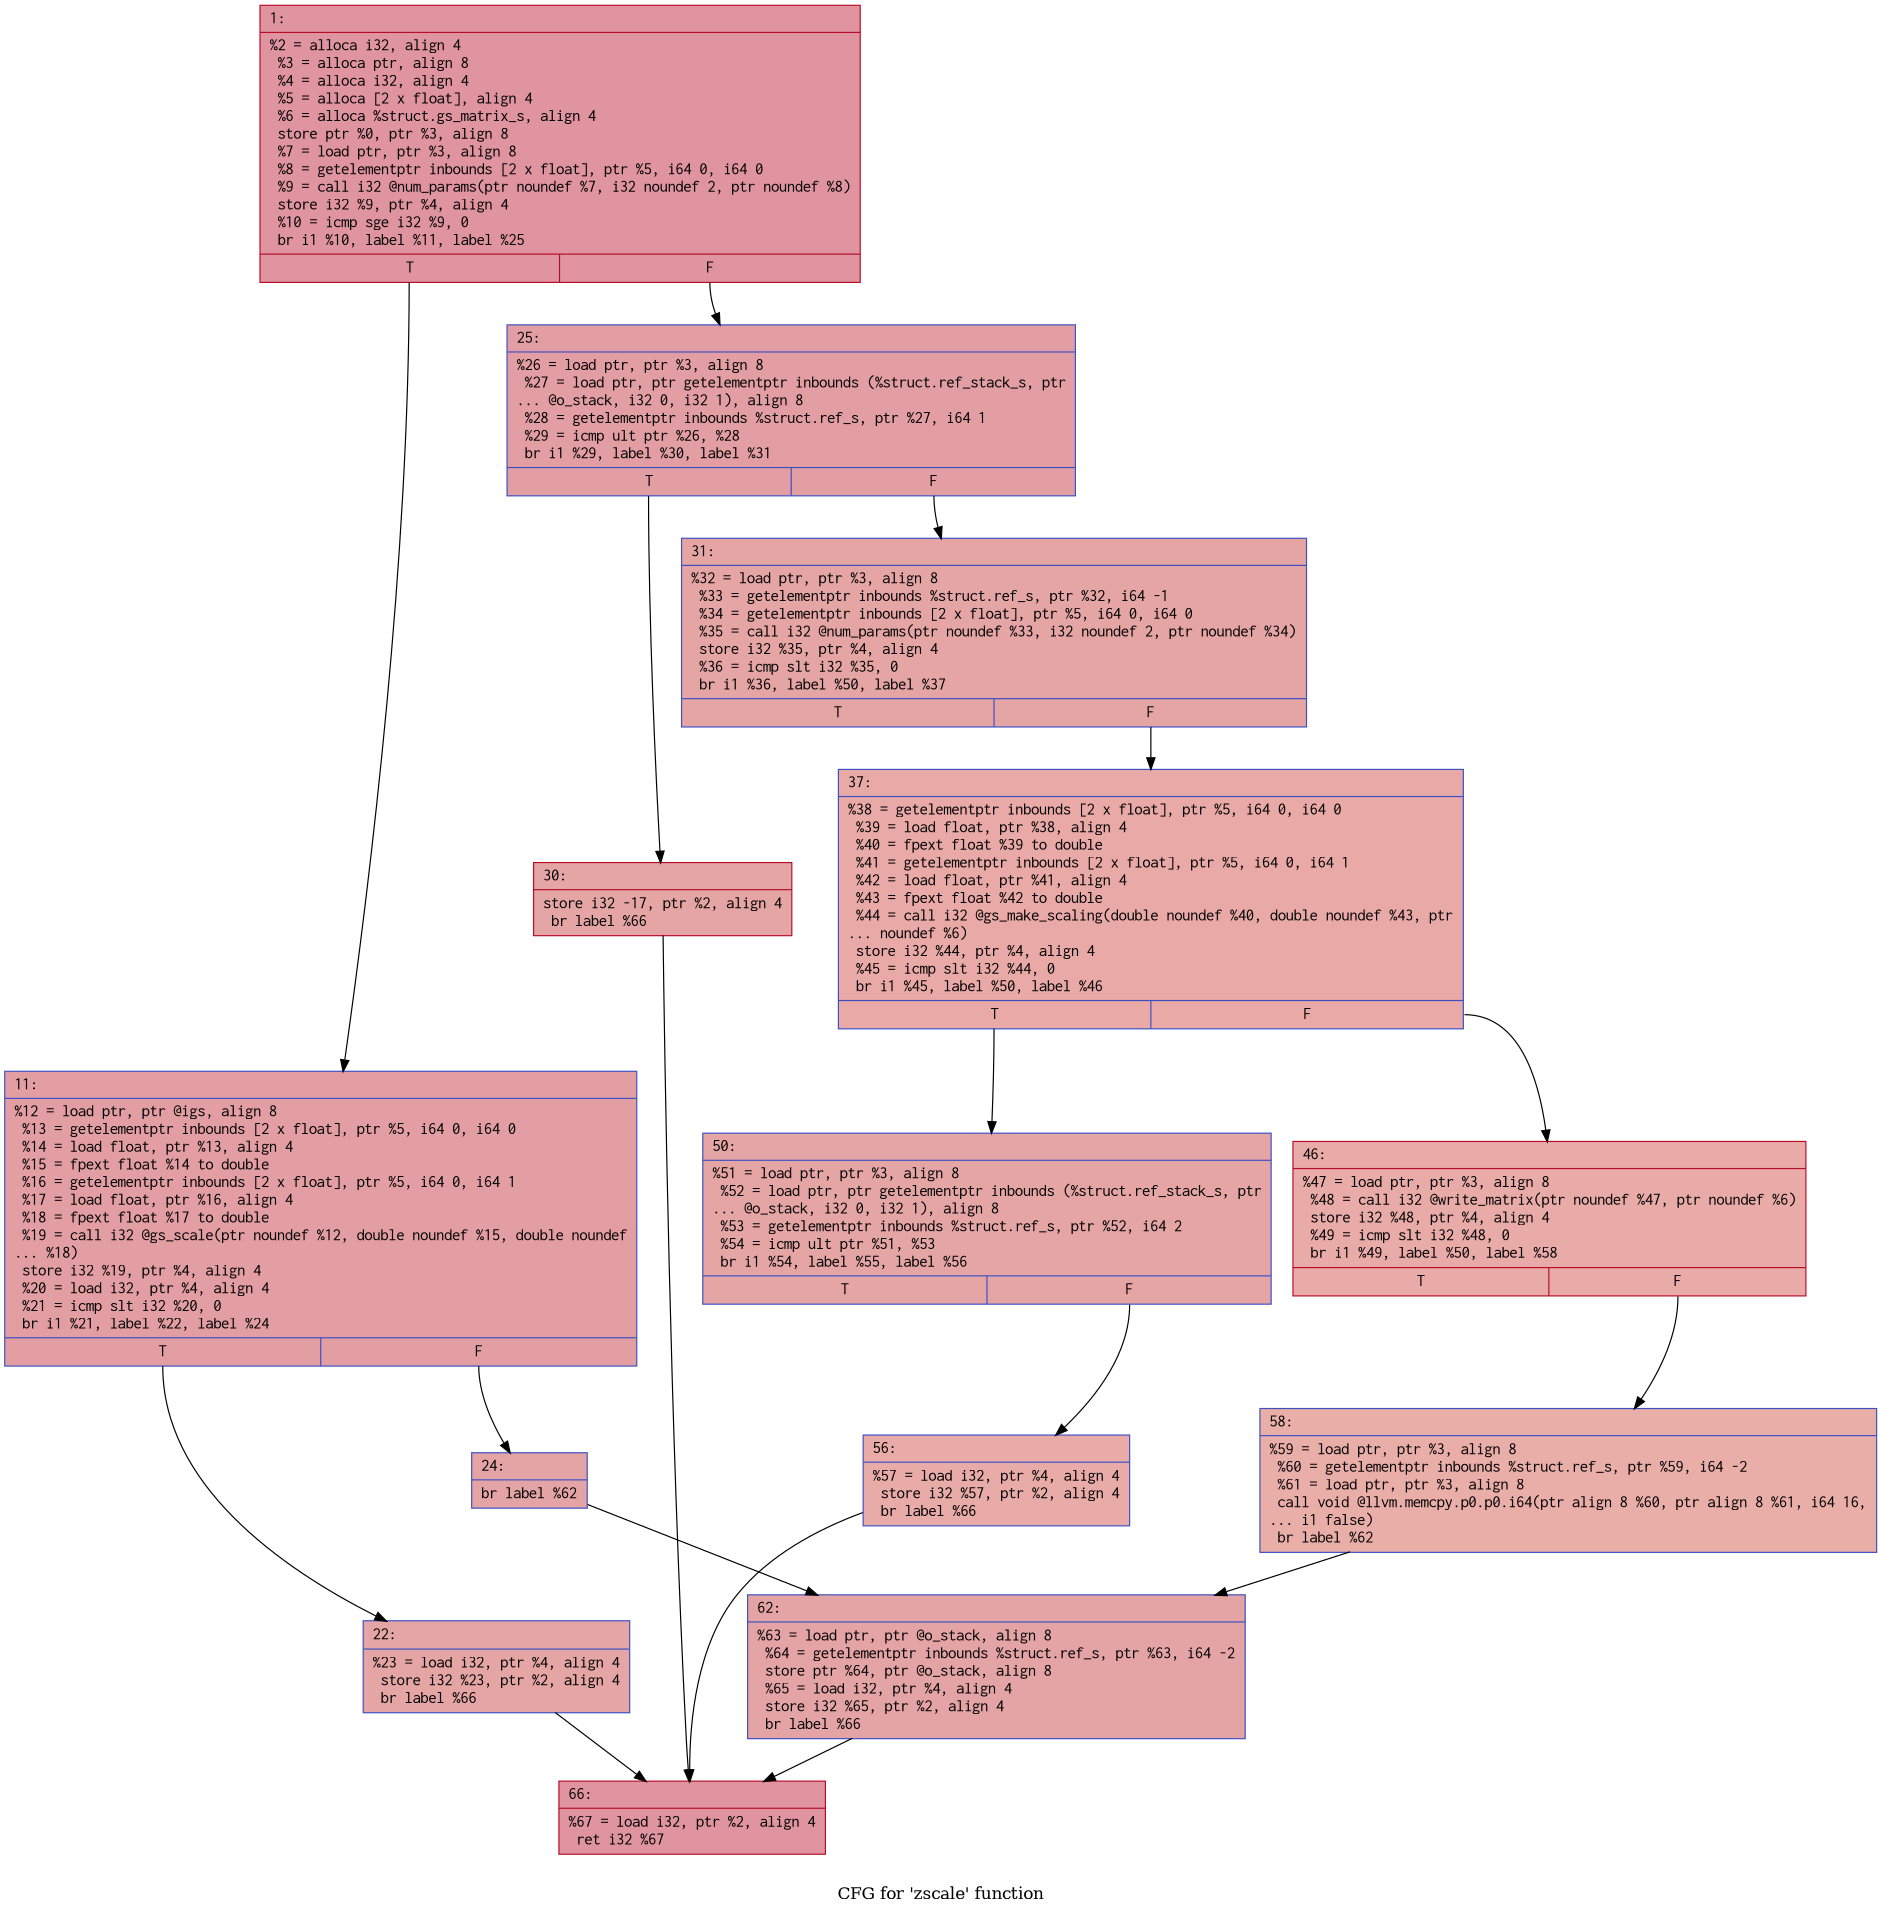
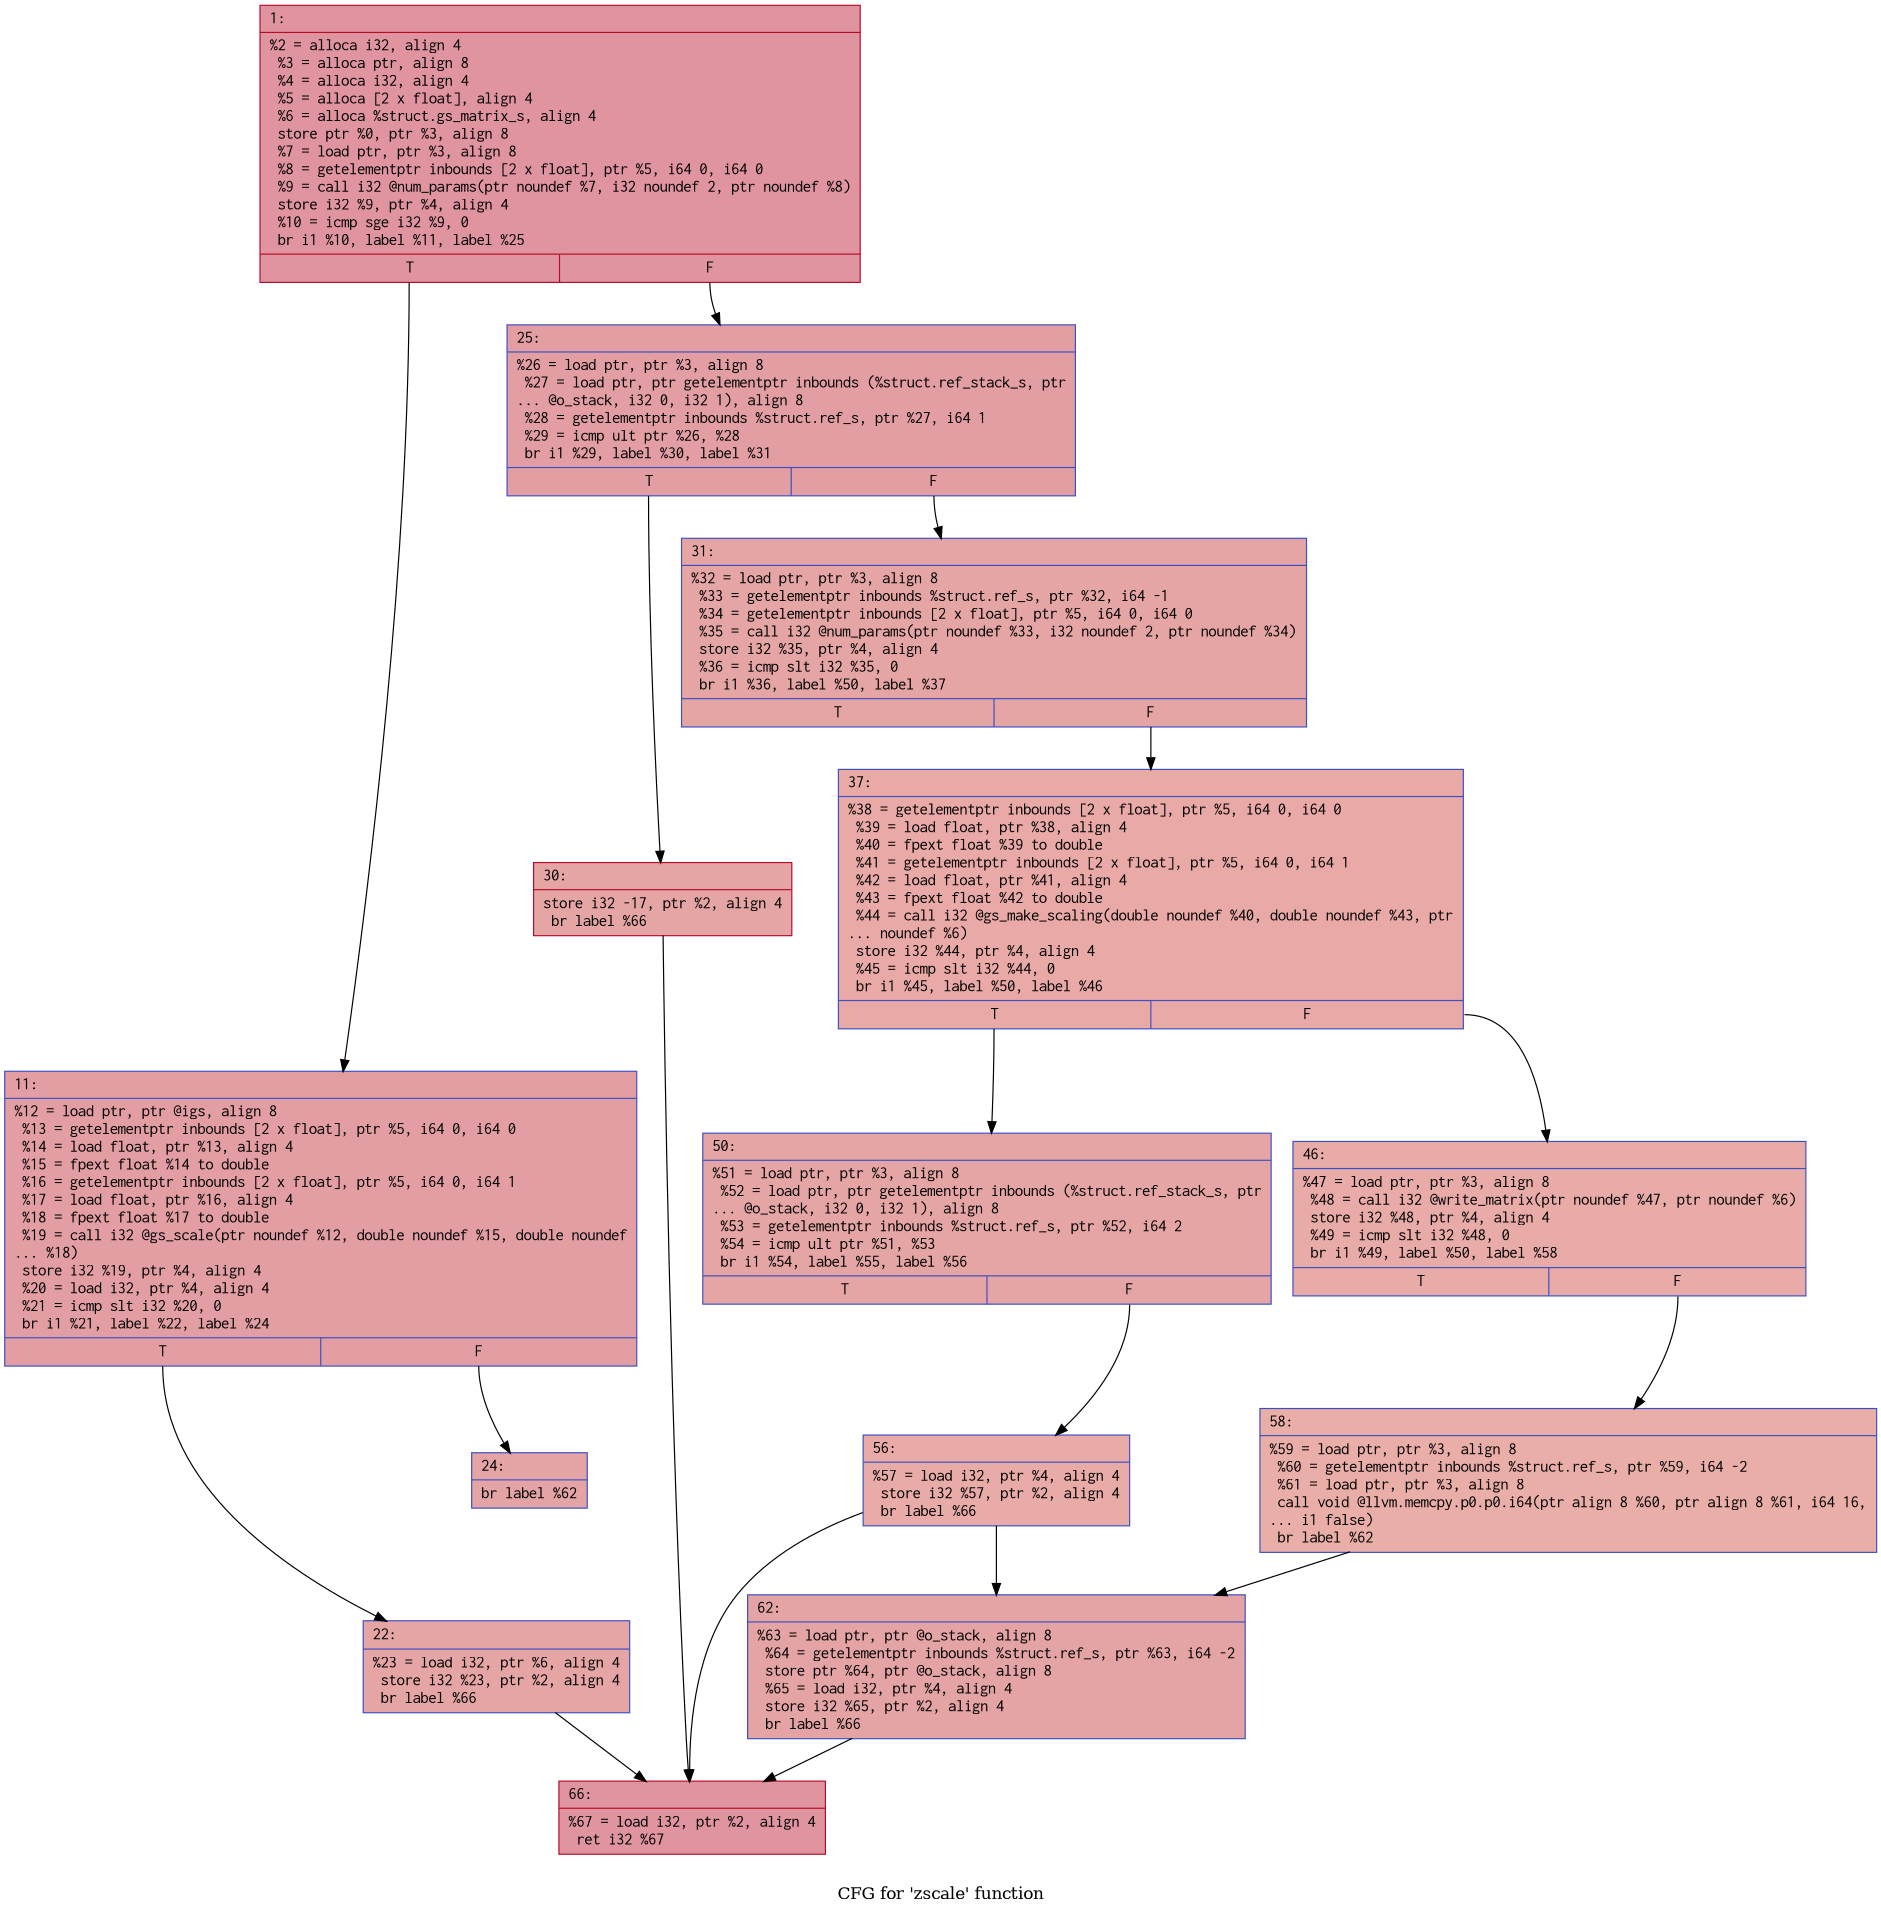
node "46:": color #b70d28ff -> #3d50c3ff
edge "24:" -> "62:": now "56:" -> "62:"
node "22:": text "%23 = load i32, ptr %4, align 4" -> "%23 = load i32, ptr %6, align 4"
